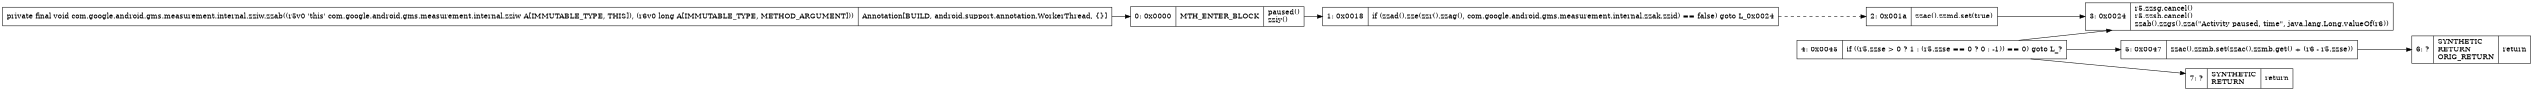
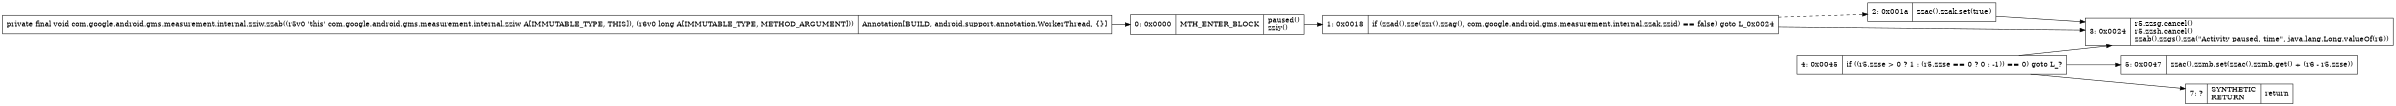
node "2: 0x001a": text "zzac().zzmd.set(true)" -> "zzac().zzak.set(true)"
edge "1: 0x0018" -> "3: 0x0024": added
node "6: ?": removed
